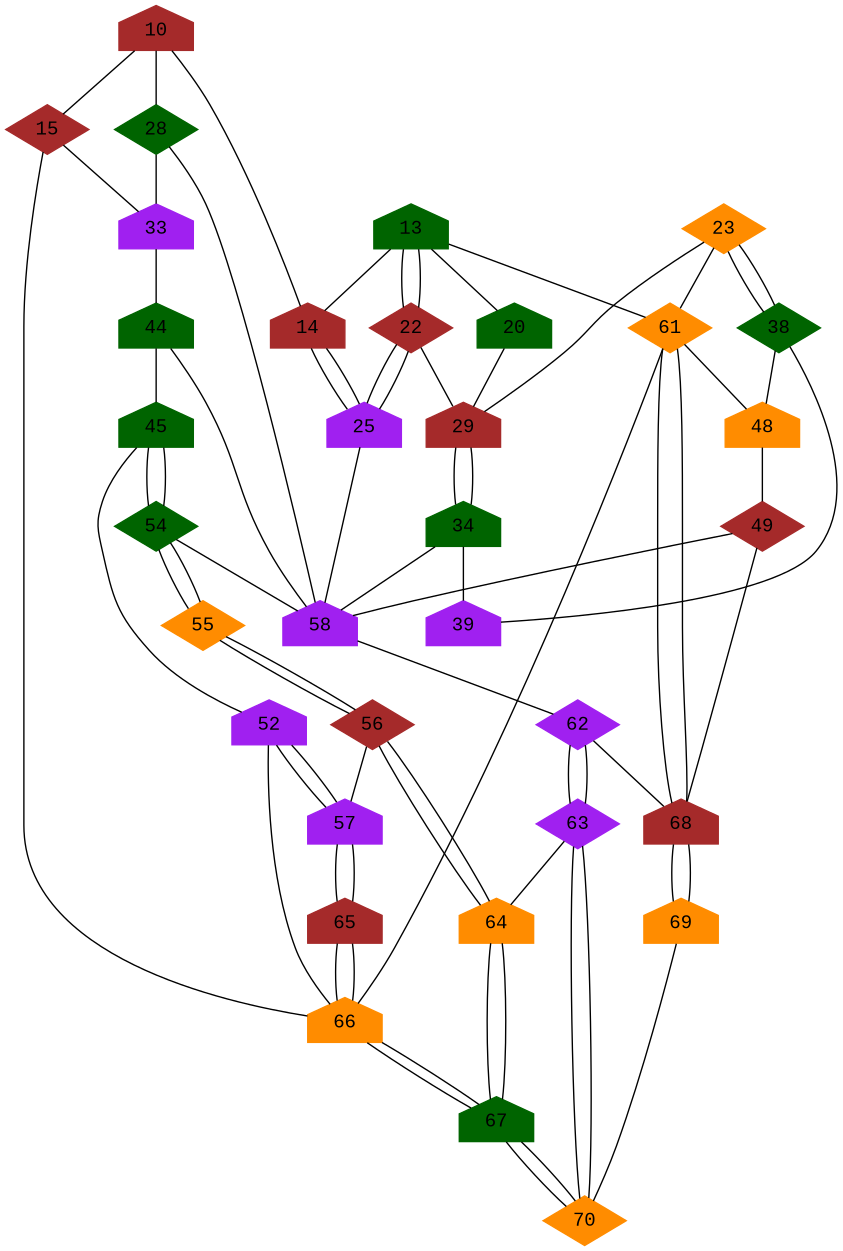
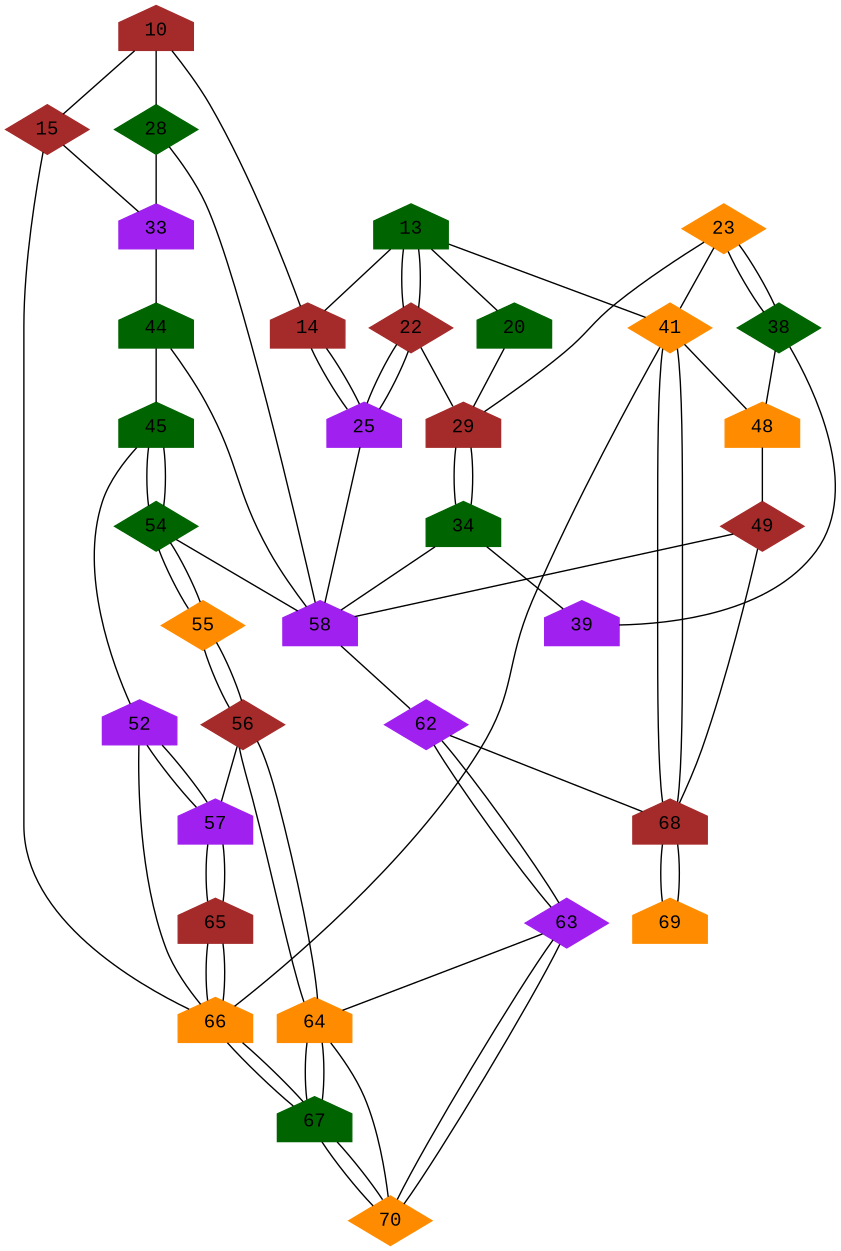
node "61": label "61" -> "41"
edge "69" -- "70": now "64" -- "70"
